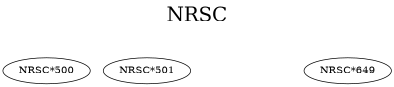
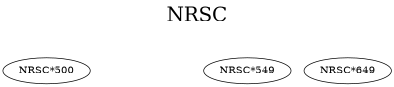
node "NRSC*501": removed
node "NRSC*549": added
